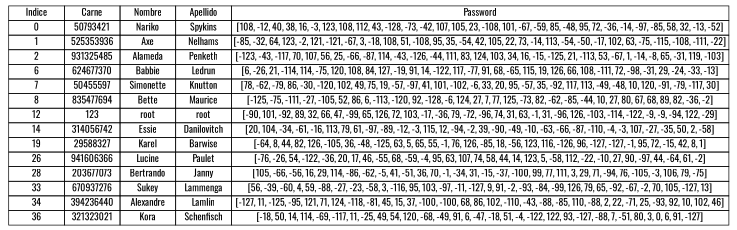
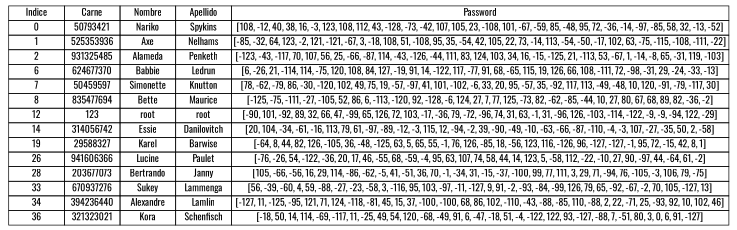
node "Indice": text "50455597" -> "50459597"
